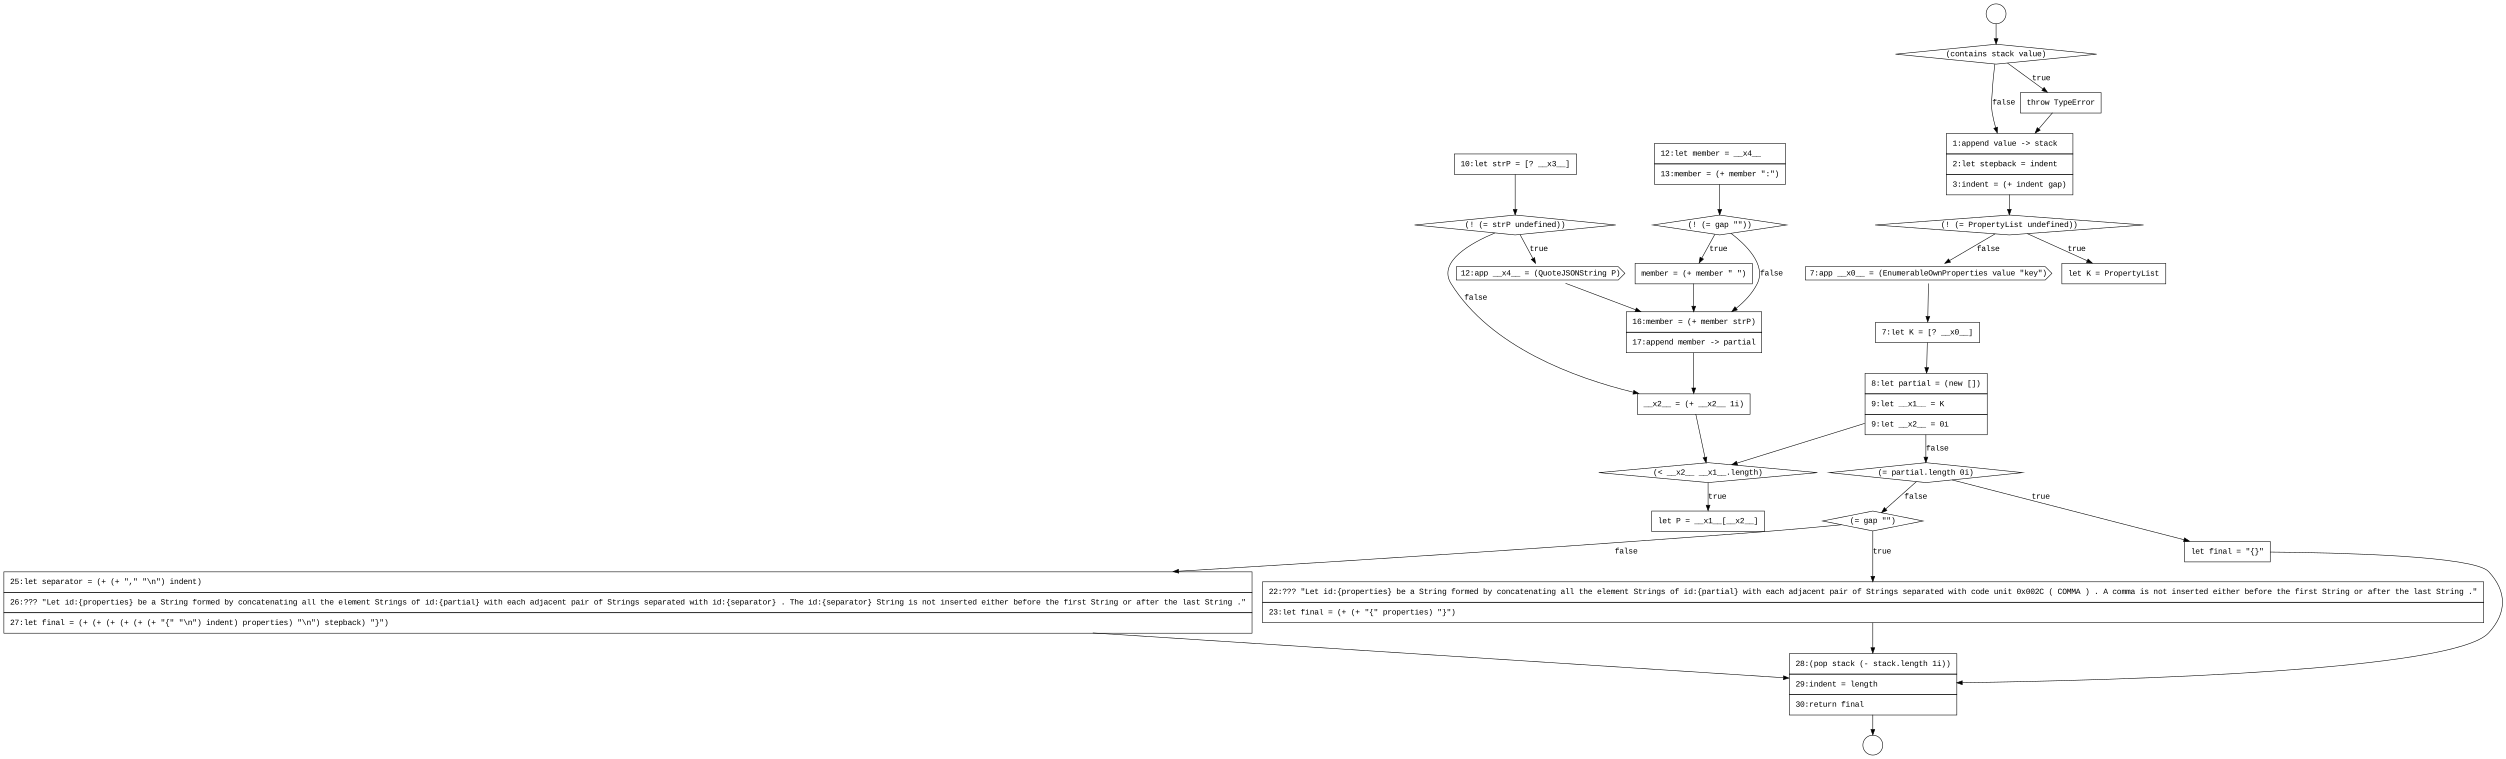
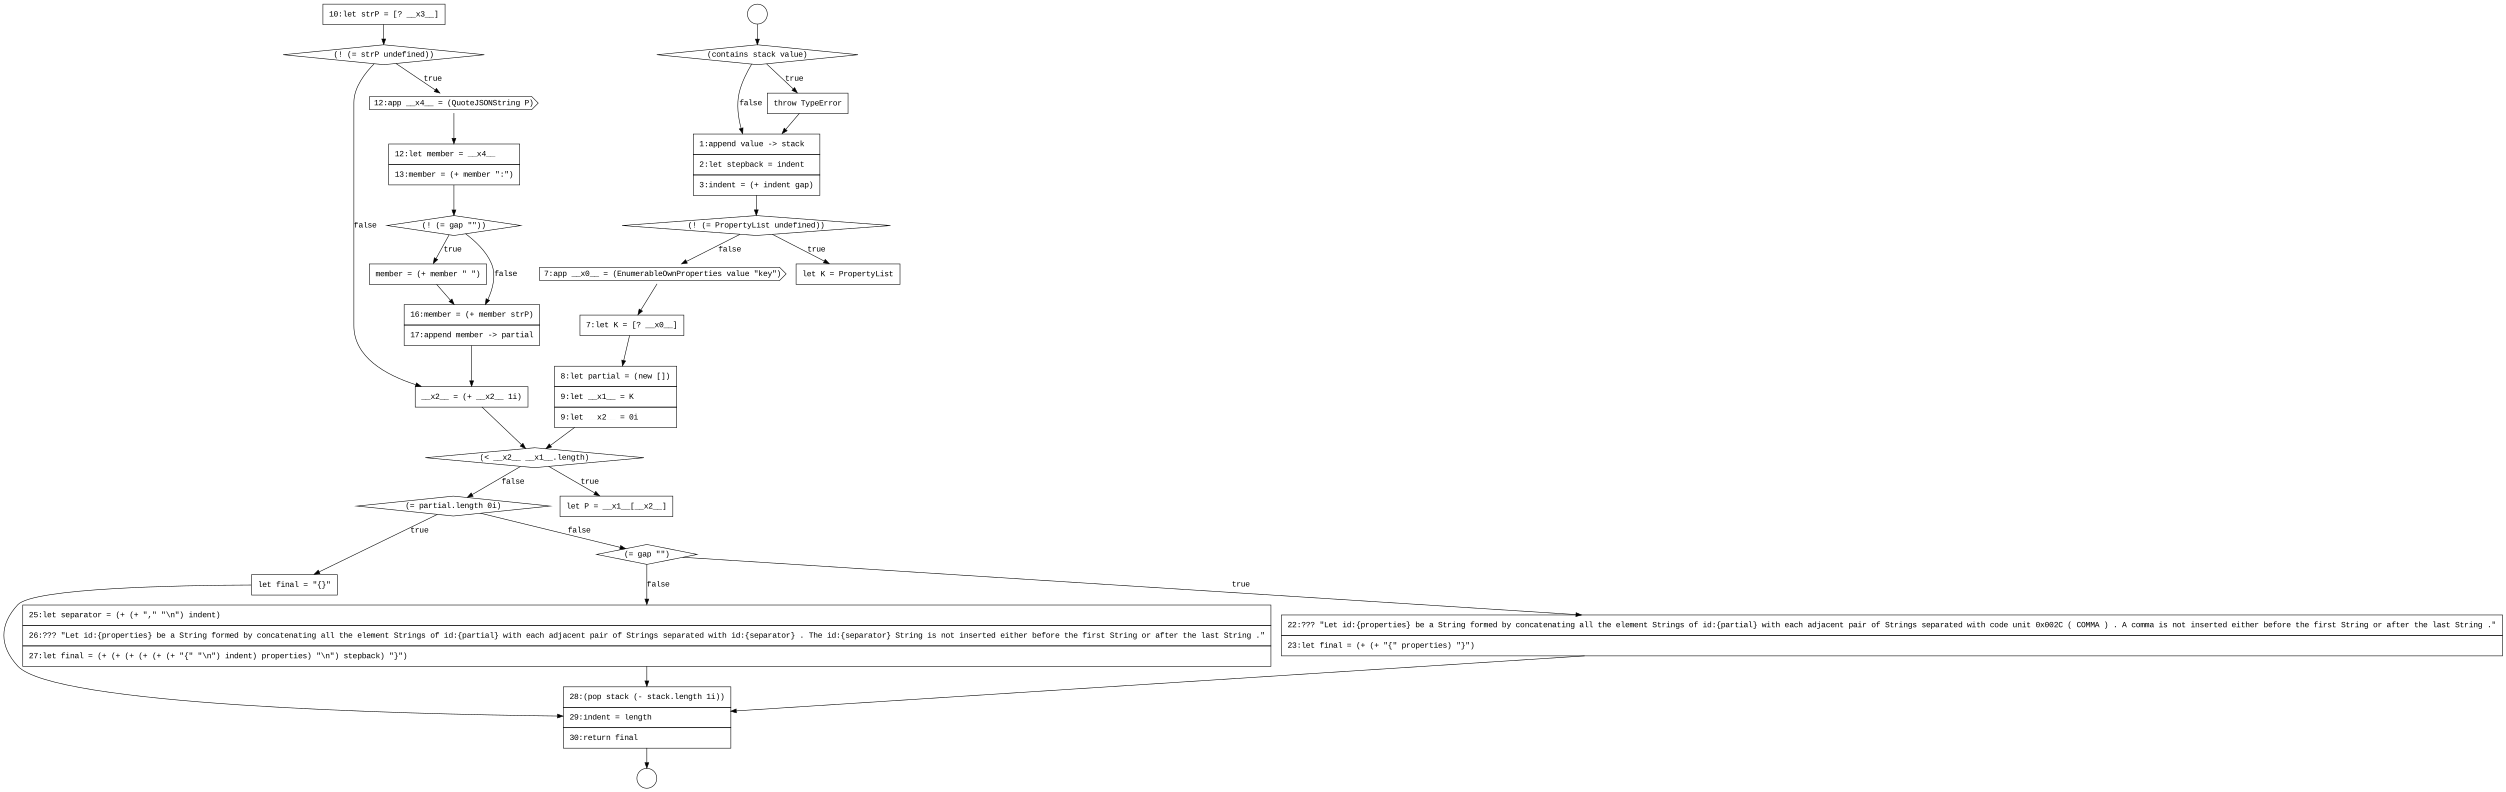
edge "12:app __x4__ = (QuoteJSONString P)" -> "16:member = (+ member strP)": now "12:app __x4__ = (QuoteJSONString P)" -> "12:let member = __x4__"
edge "8:let partial = (new [])" -> "(= partial.length 0i)": now "(< __x2__ __x1__.length)" -> "(= partial.length 0i)"
